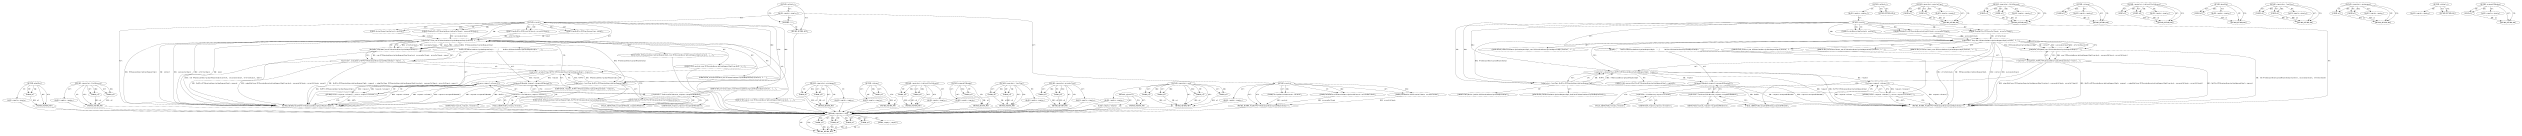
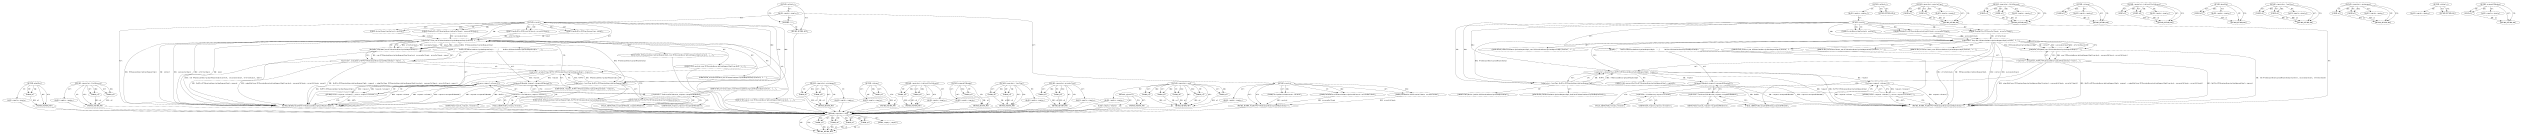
node "(PARAM,p5)": added
